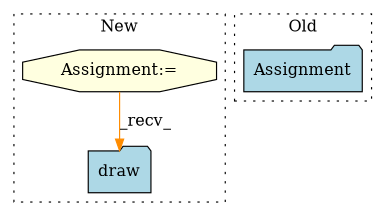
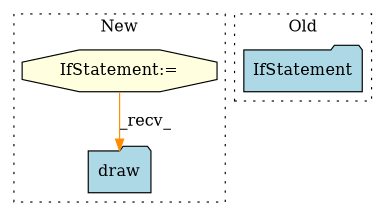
node "Assignment:=": label "Assignment:=" -> "IfStatement:="
node "Assignment": label "Assignment" -> "IfStatement"
